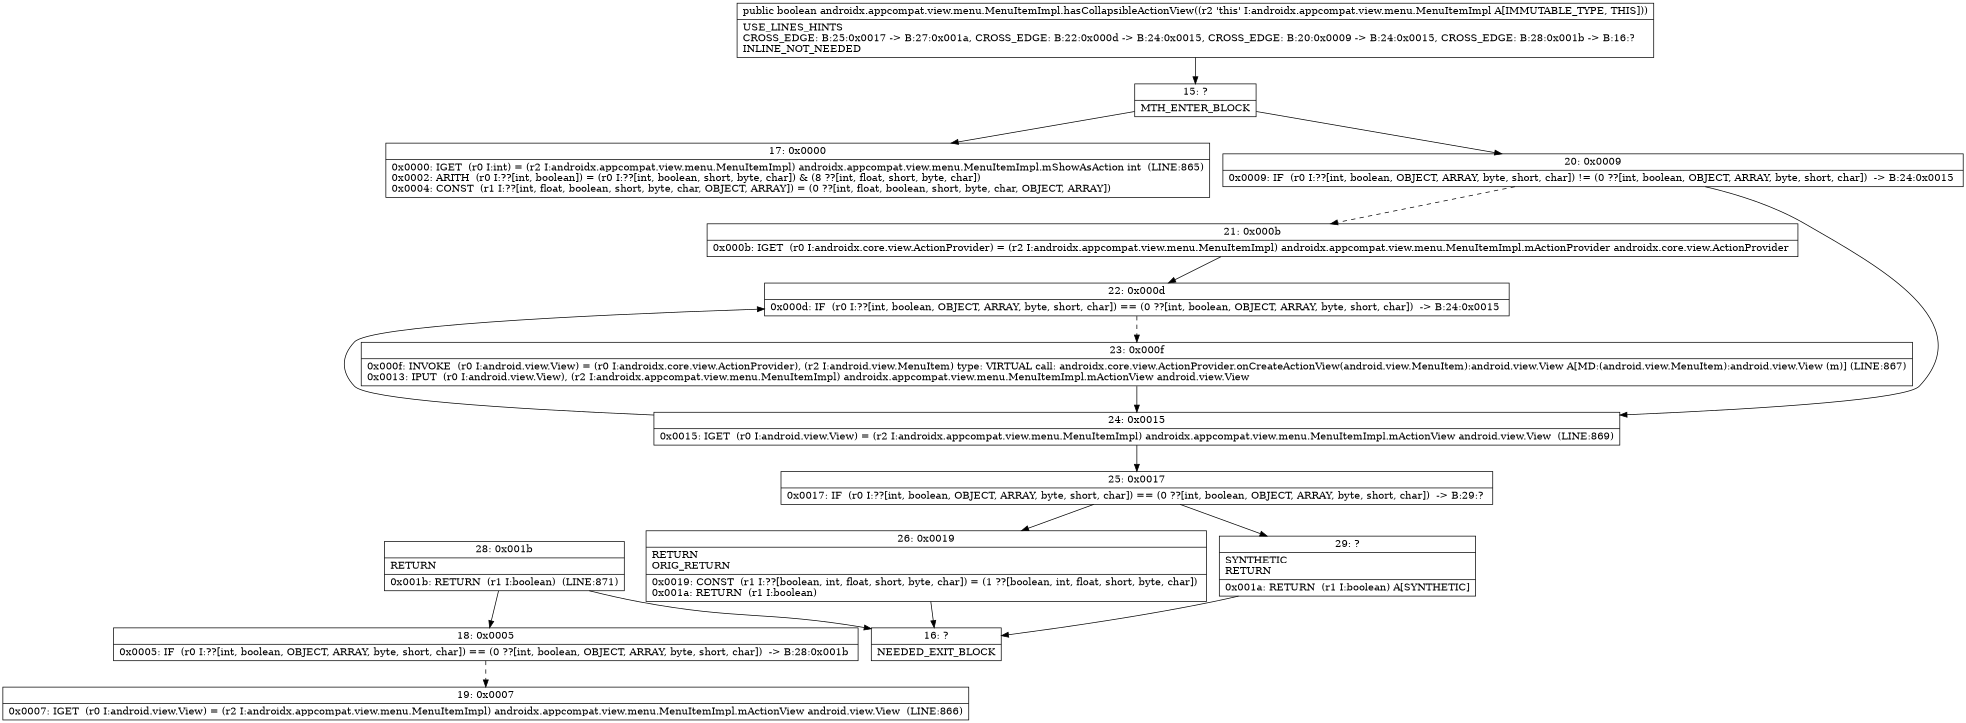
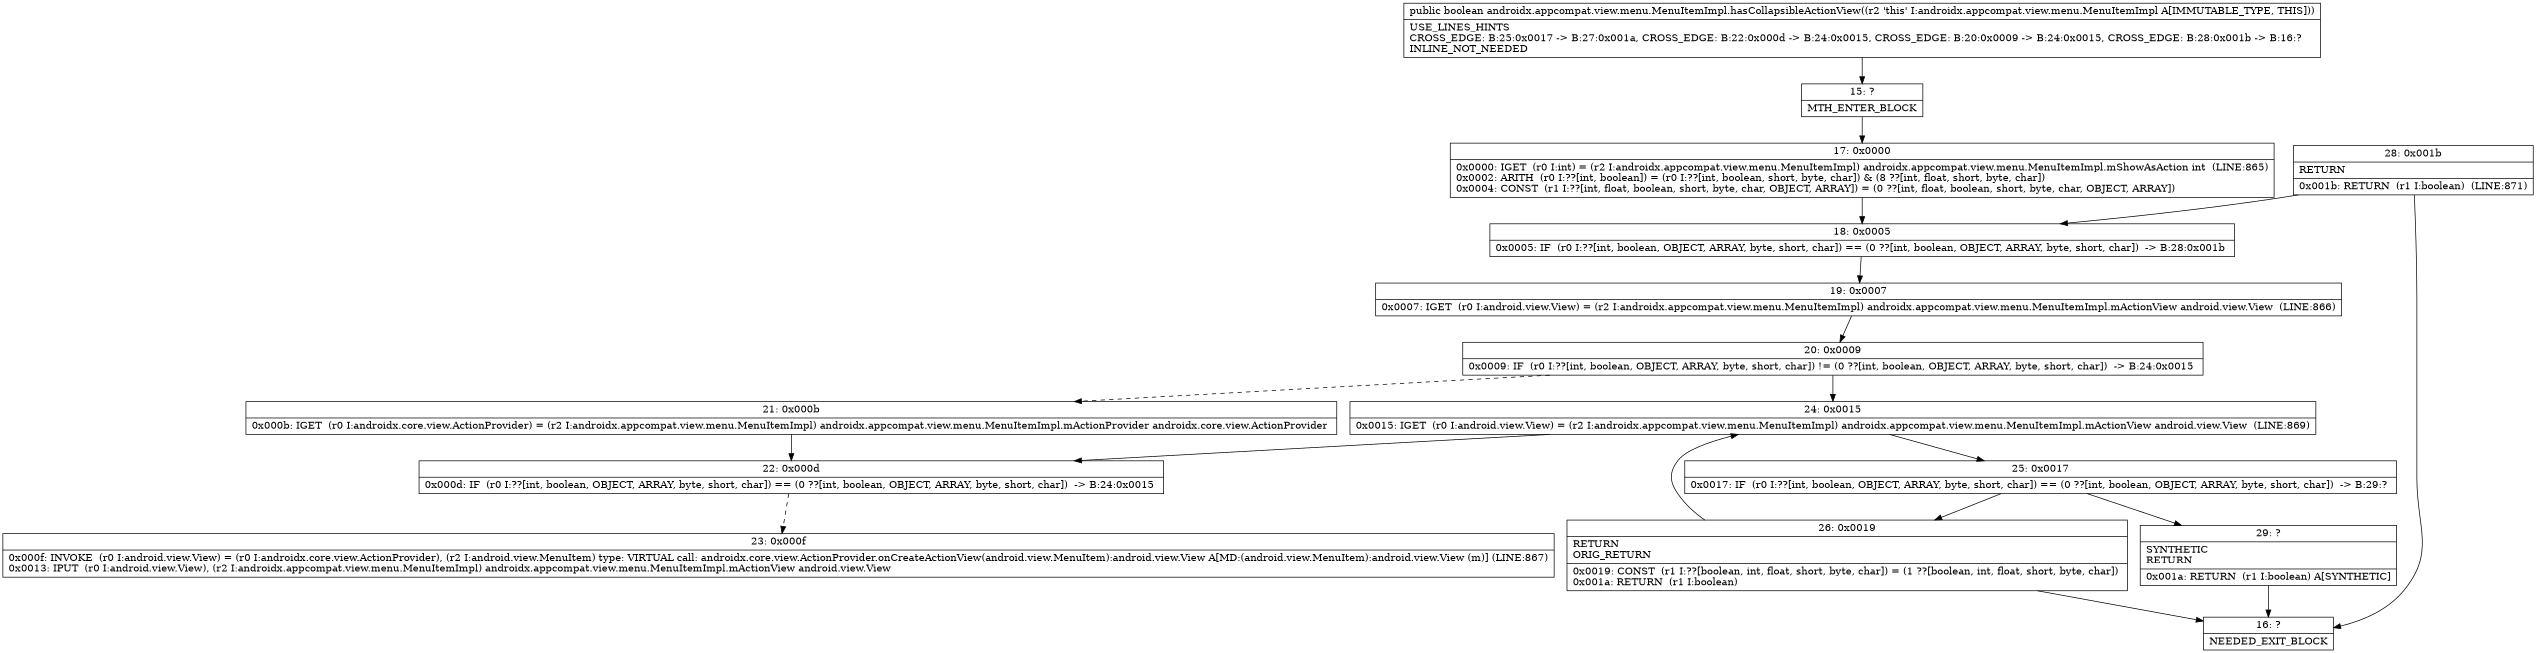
edge "15: ?" -> "20: 0x0009": now "19: 0x0007" -> "20: 0x0009"
edge "17: 0x0000" -> "18: 0x0005": added
edge "23: 0x000f" -> "24: 0x0015": now "26: 0x0019" -> "24: 0x0015"
edge "18: 0x0005" -> "19: 0x0007": style dashed -> solid
